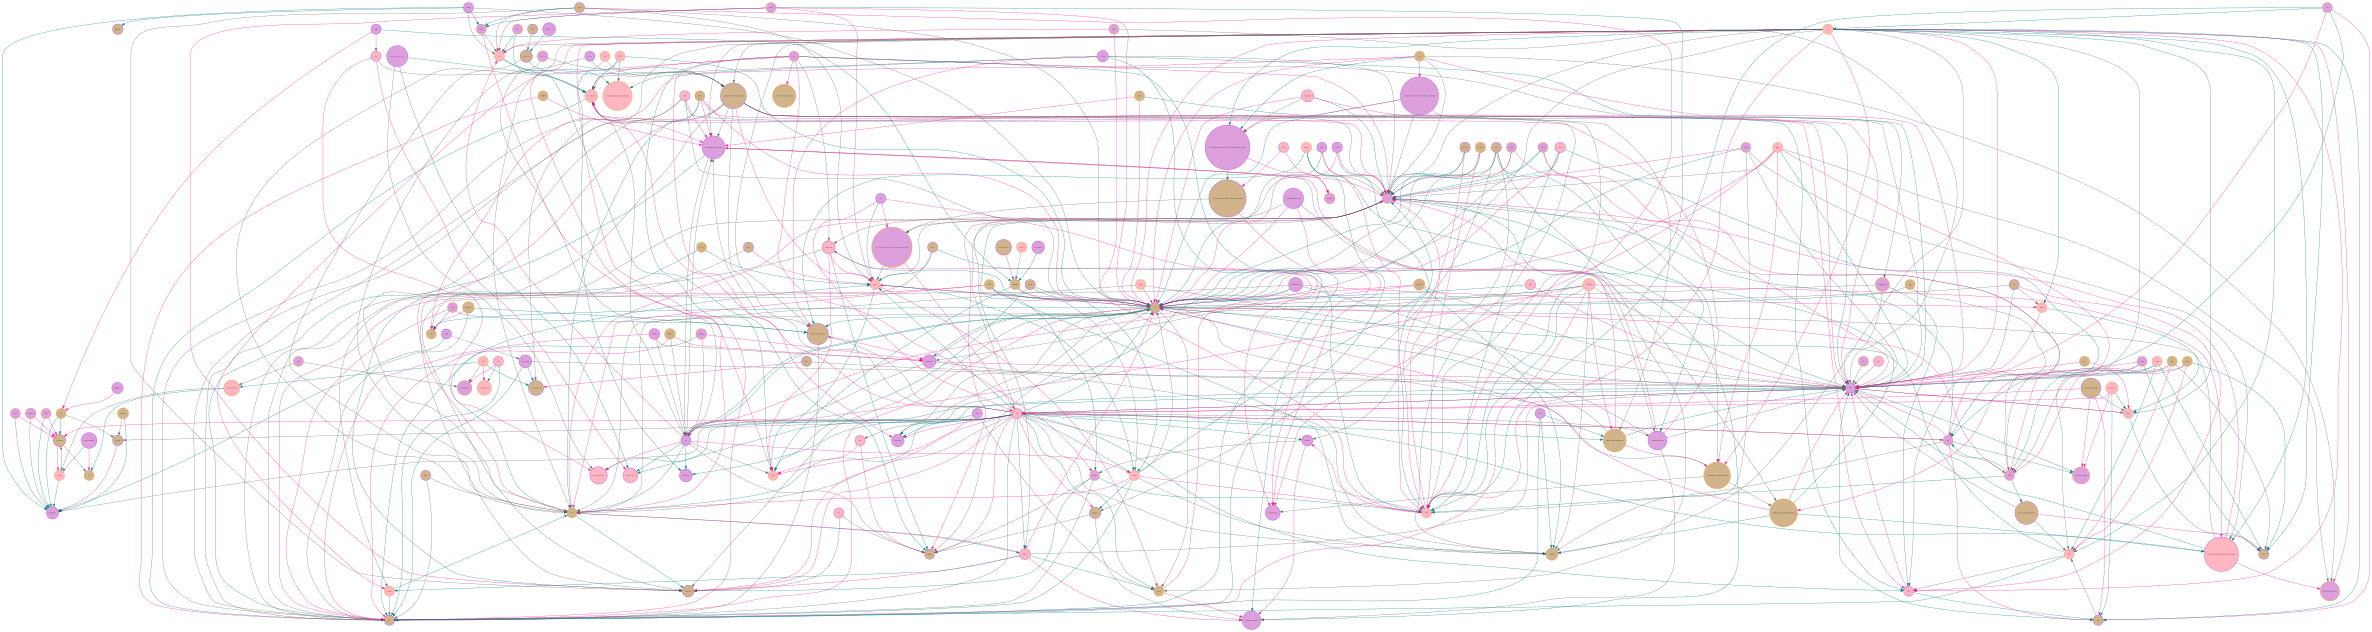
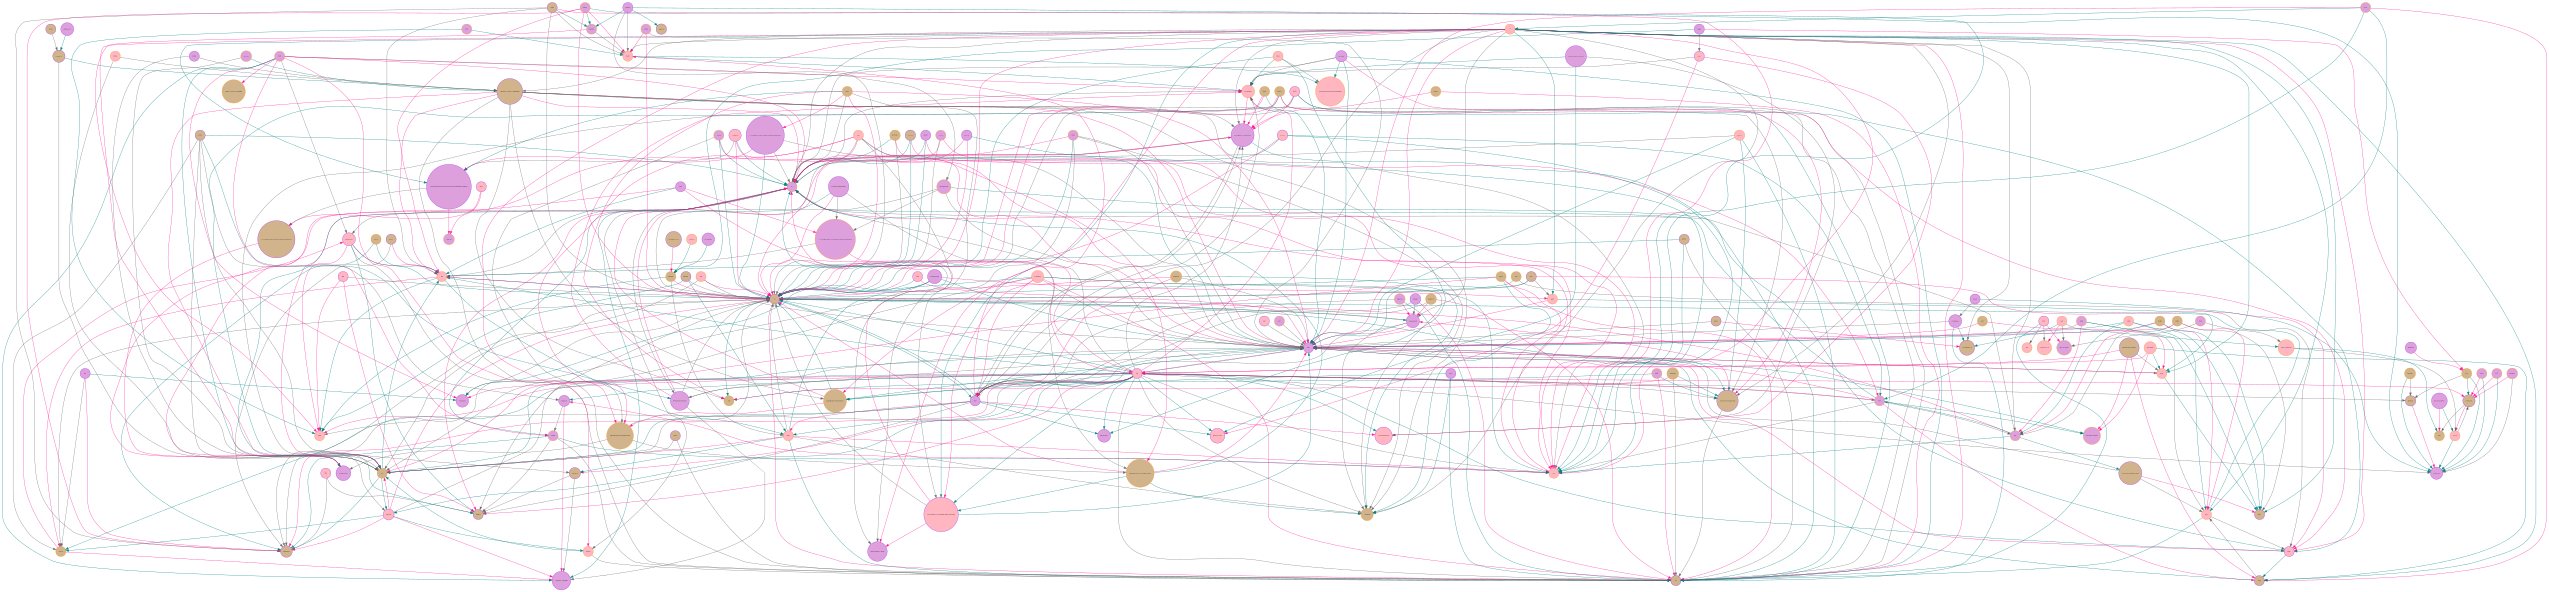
edge "1-(5'-Phosphoribosyl)-5-amino-4-imidazolecarboxamide" -> "1-(5'-Phosphoribosyl)-5-formamido-4-imidazolecarboxamide": now "Deoxyguanosine" -> "1-(5'-Phosphoribosyl)-5-formamido-4-imidazolecarboxamide"
edge "10-Formyltetrahydrofolate" -> "Tetrahydrofolate": color deeppink -> teal
node "UTP": added
edge "H" -> "XDH": reversed
node "Aminoimidazole ribotide": color darkorange -> purple
